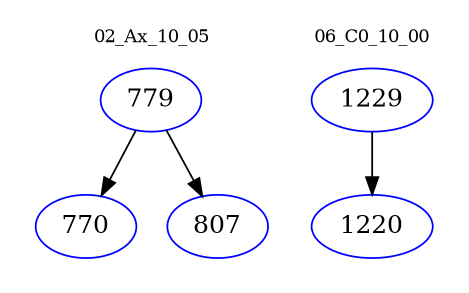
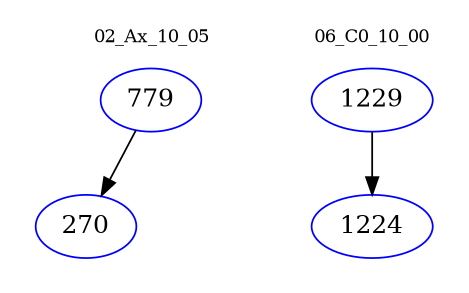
node "770": label "770" -> "270"
node "807": removed
node "1220": label "1220" -> "1224"
